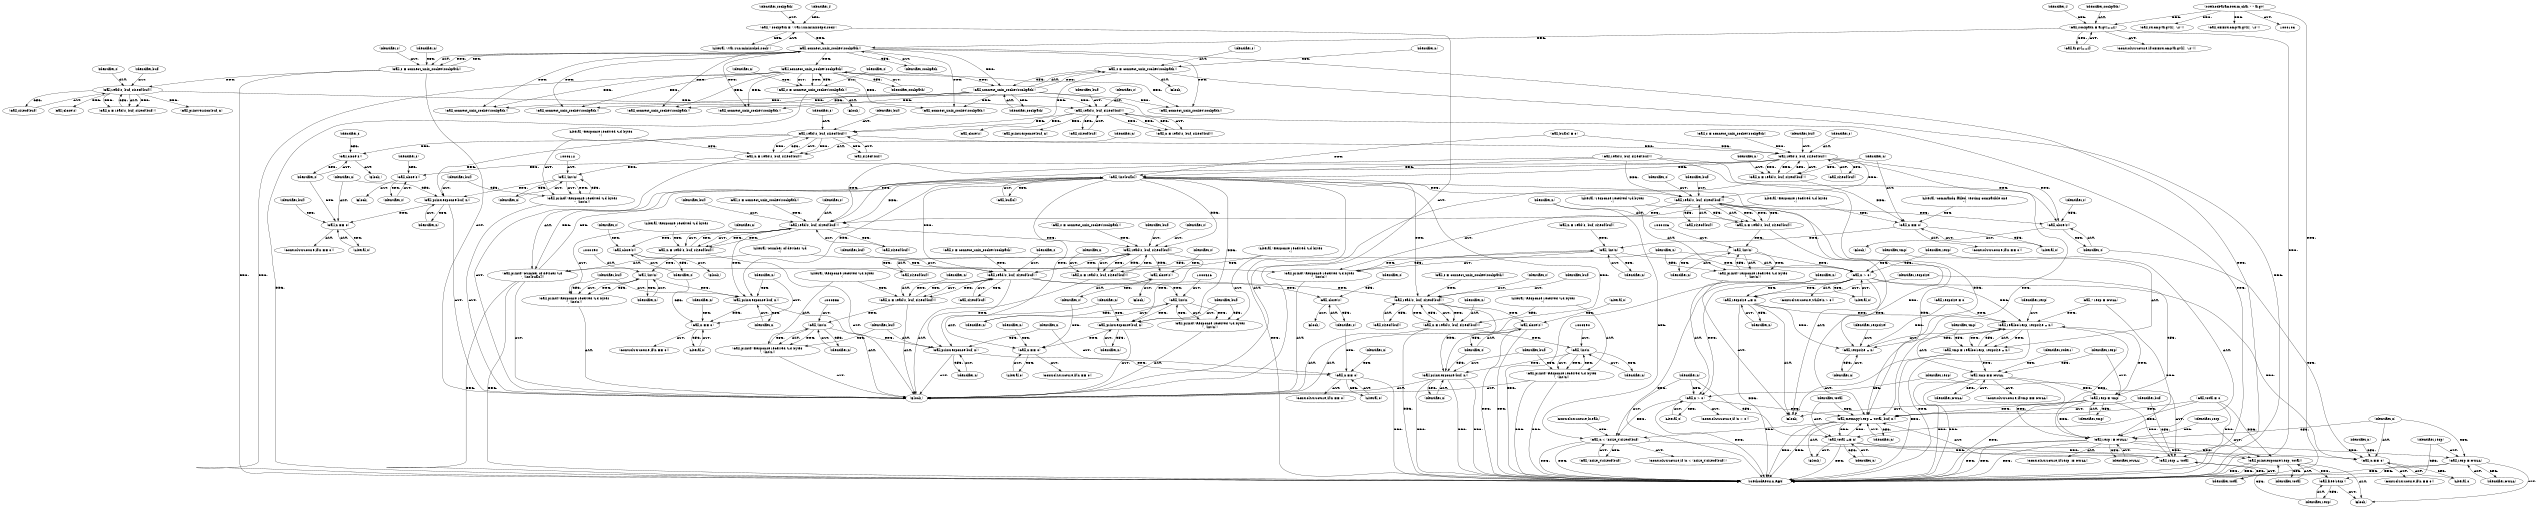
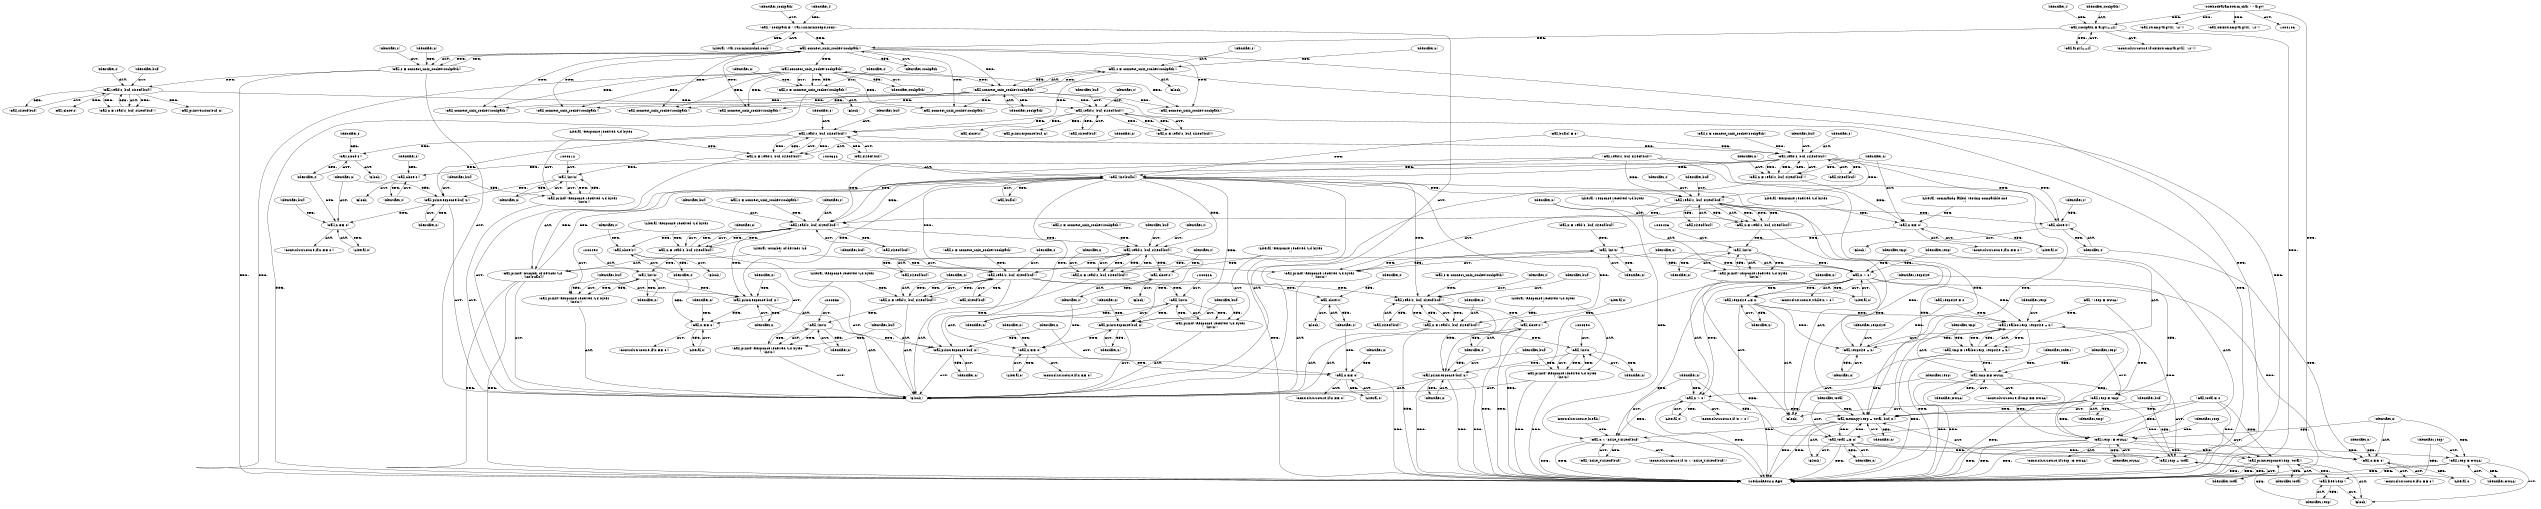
node "1000382": added
edge "(Call,tmp == NULL)" -> "(Call,resp = tmp)": removed, label "DDG:"
